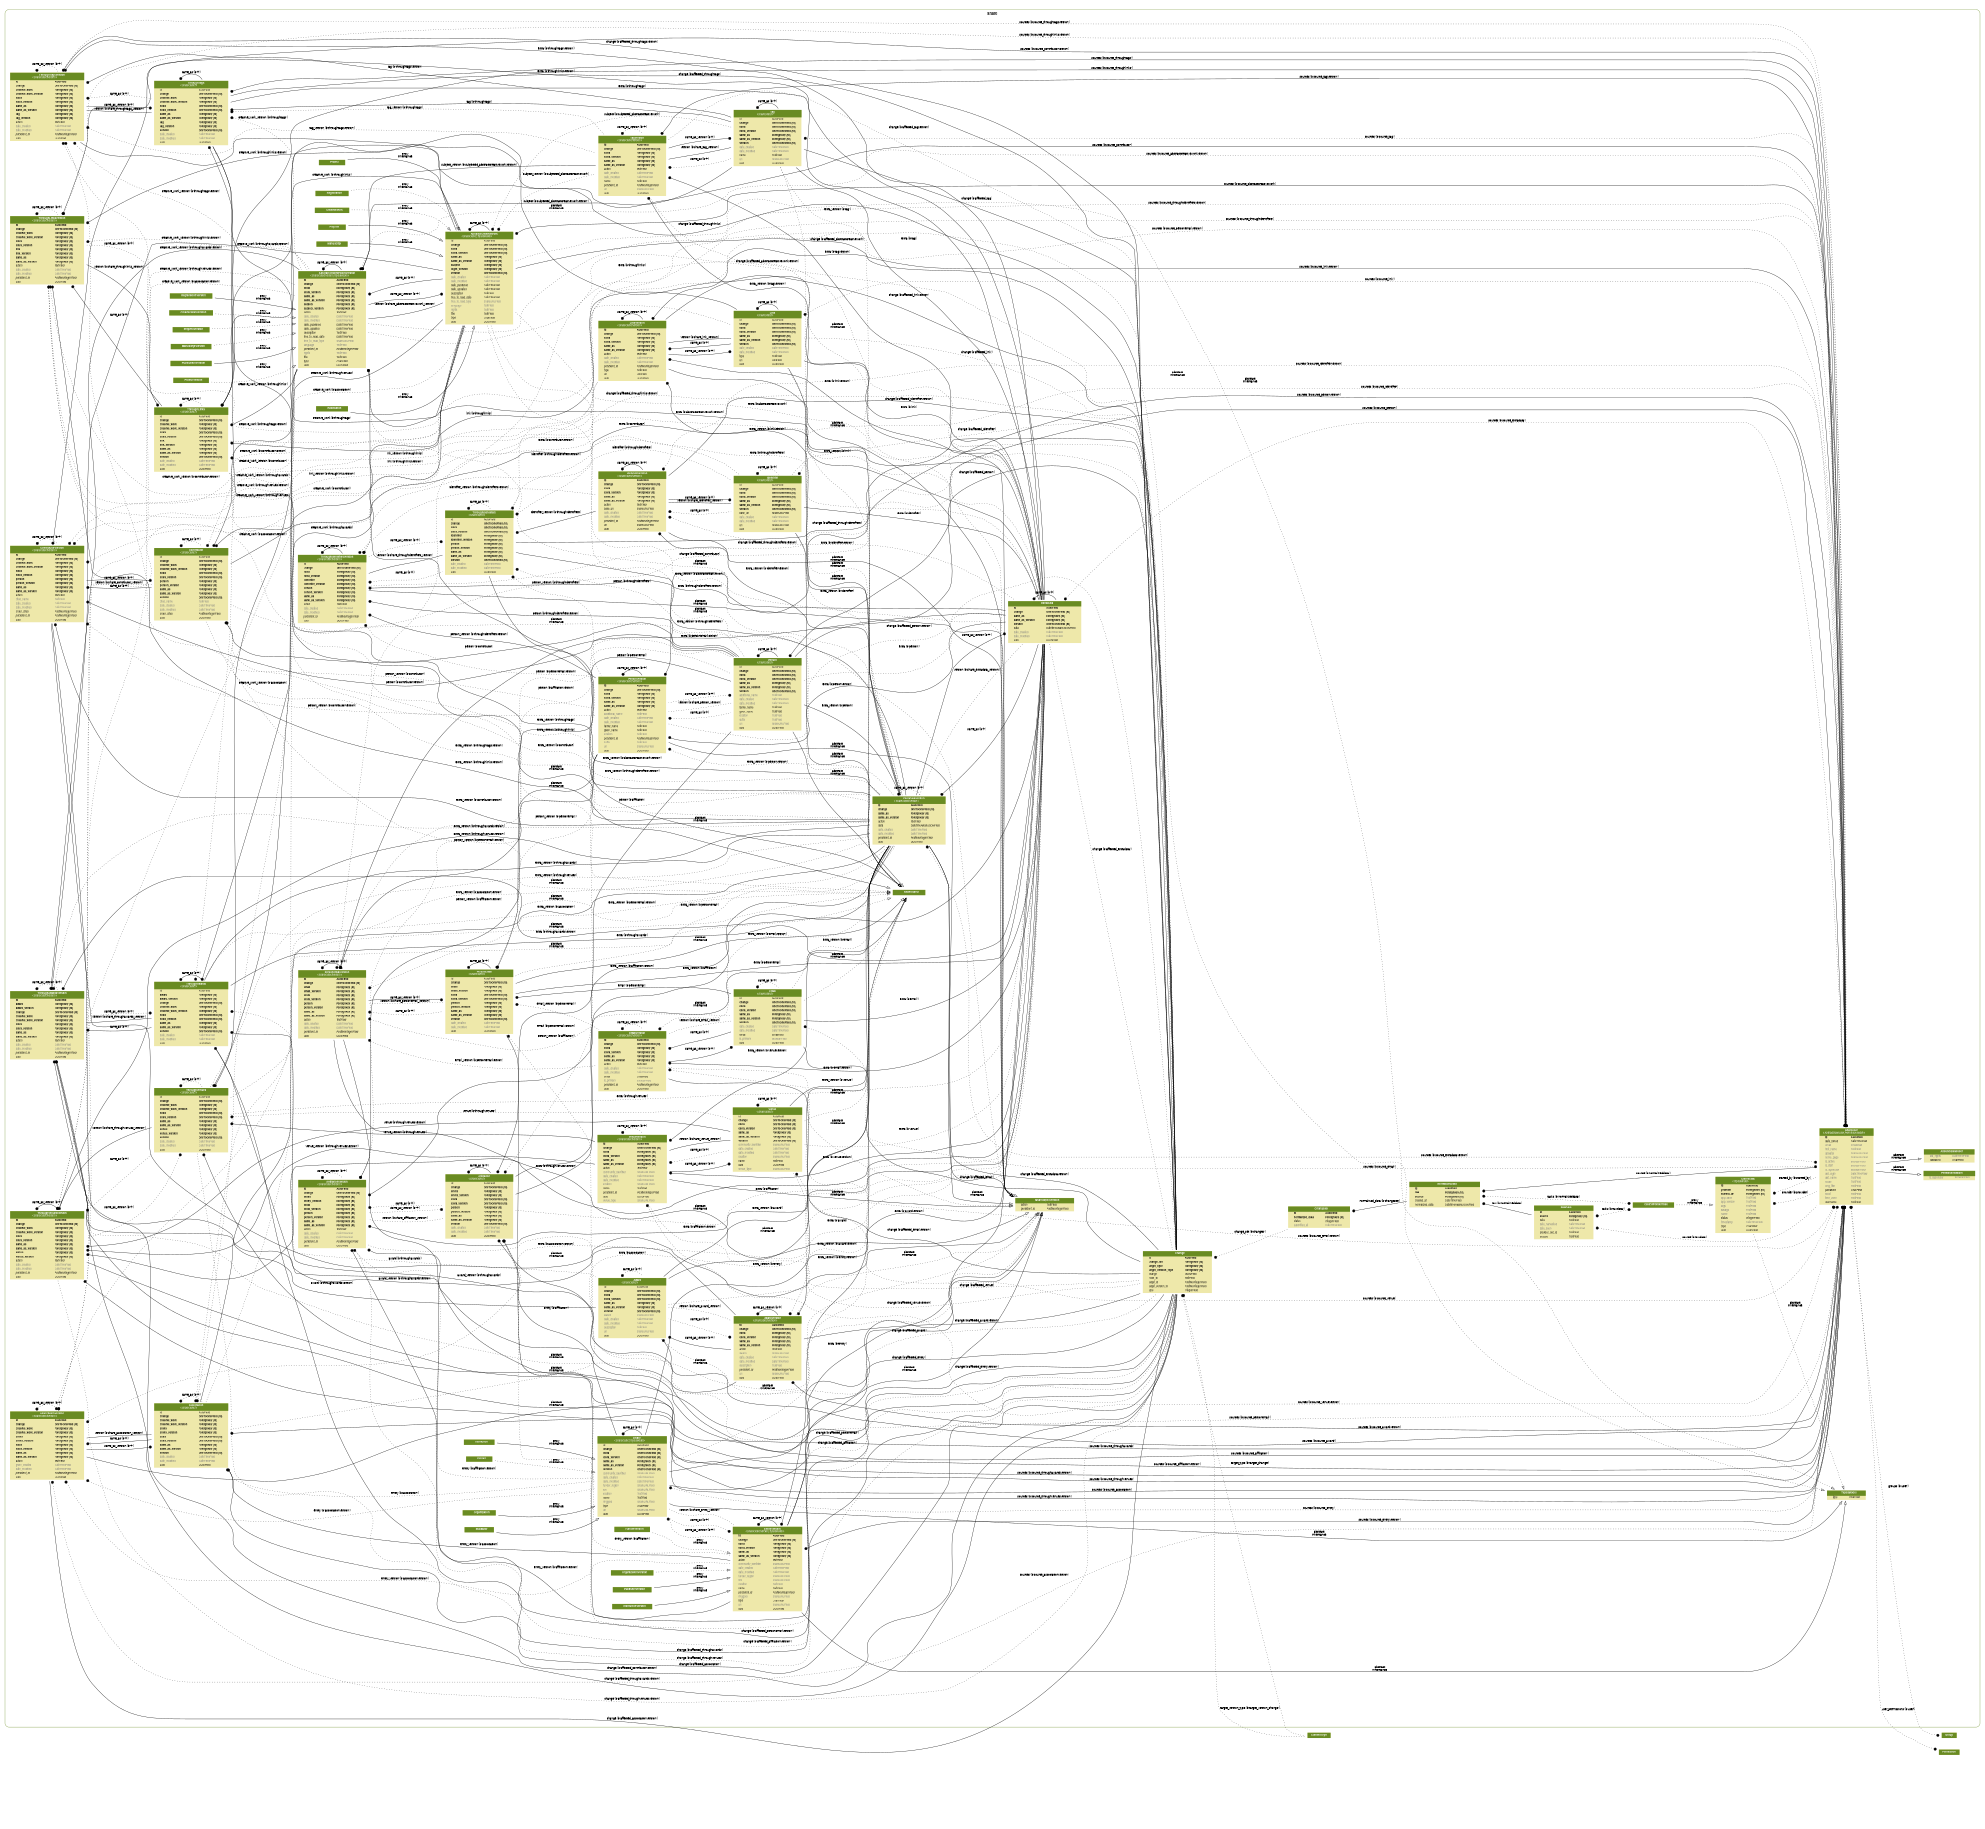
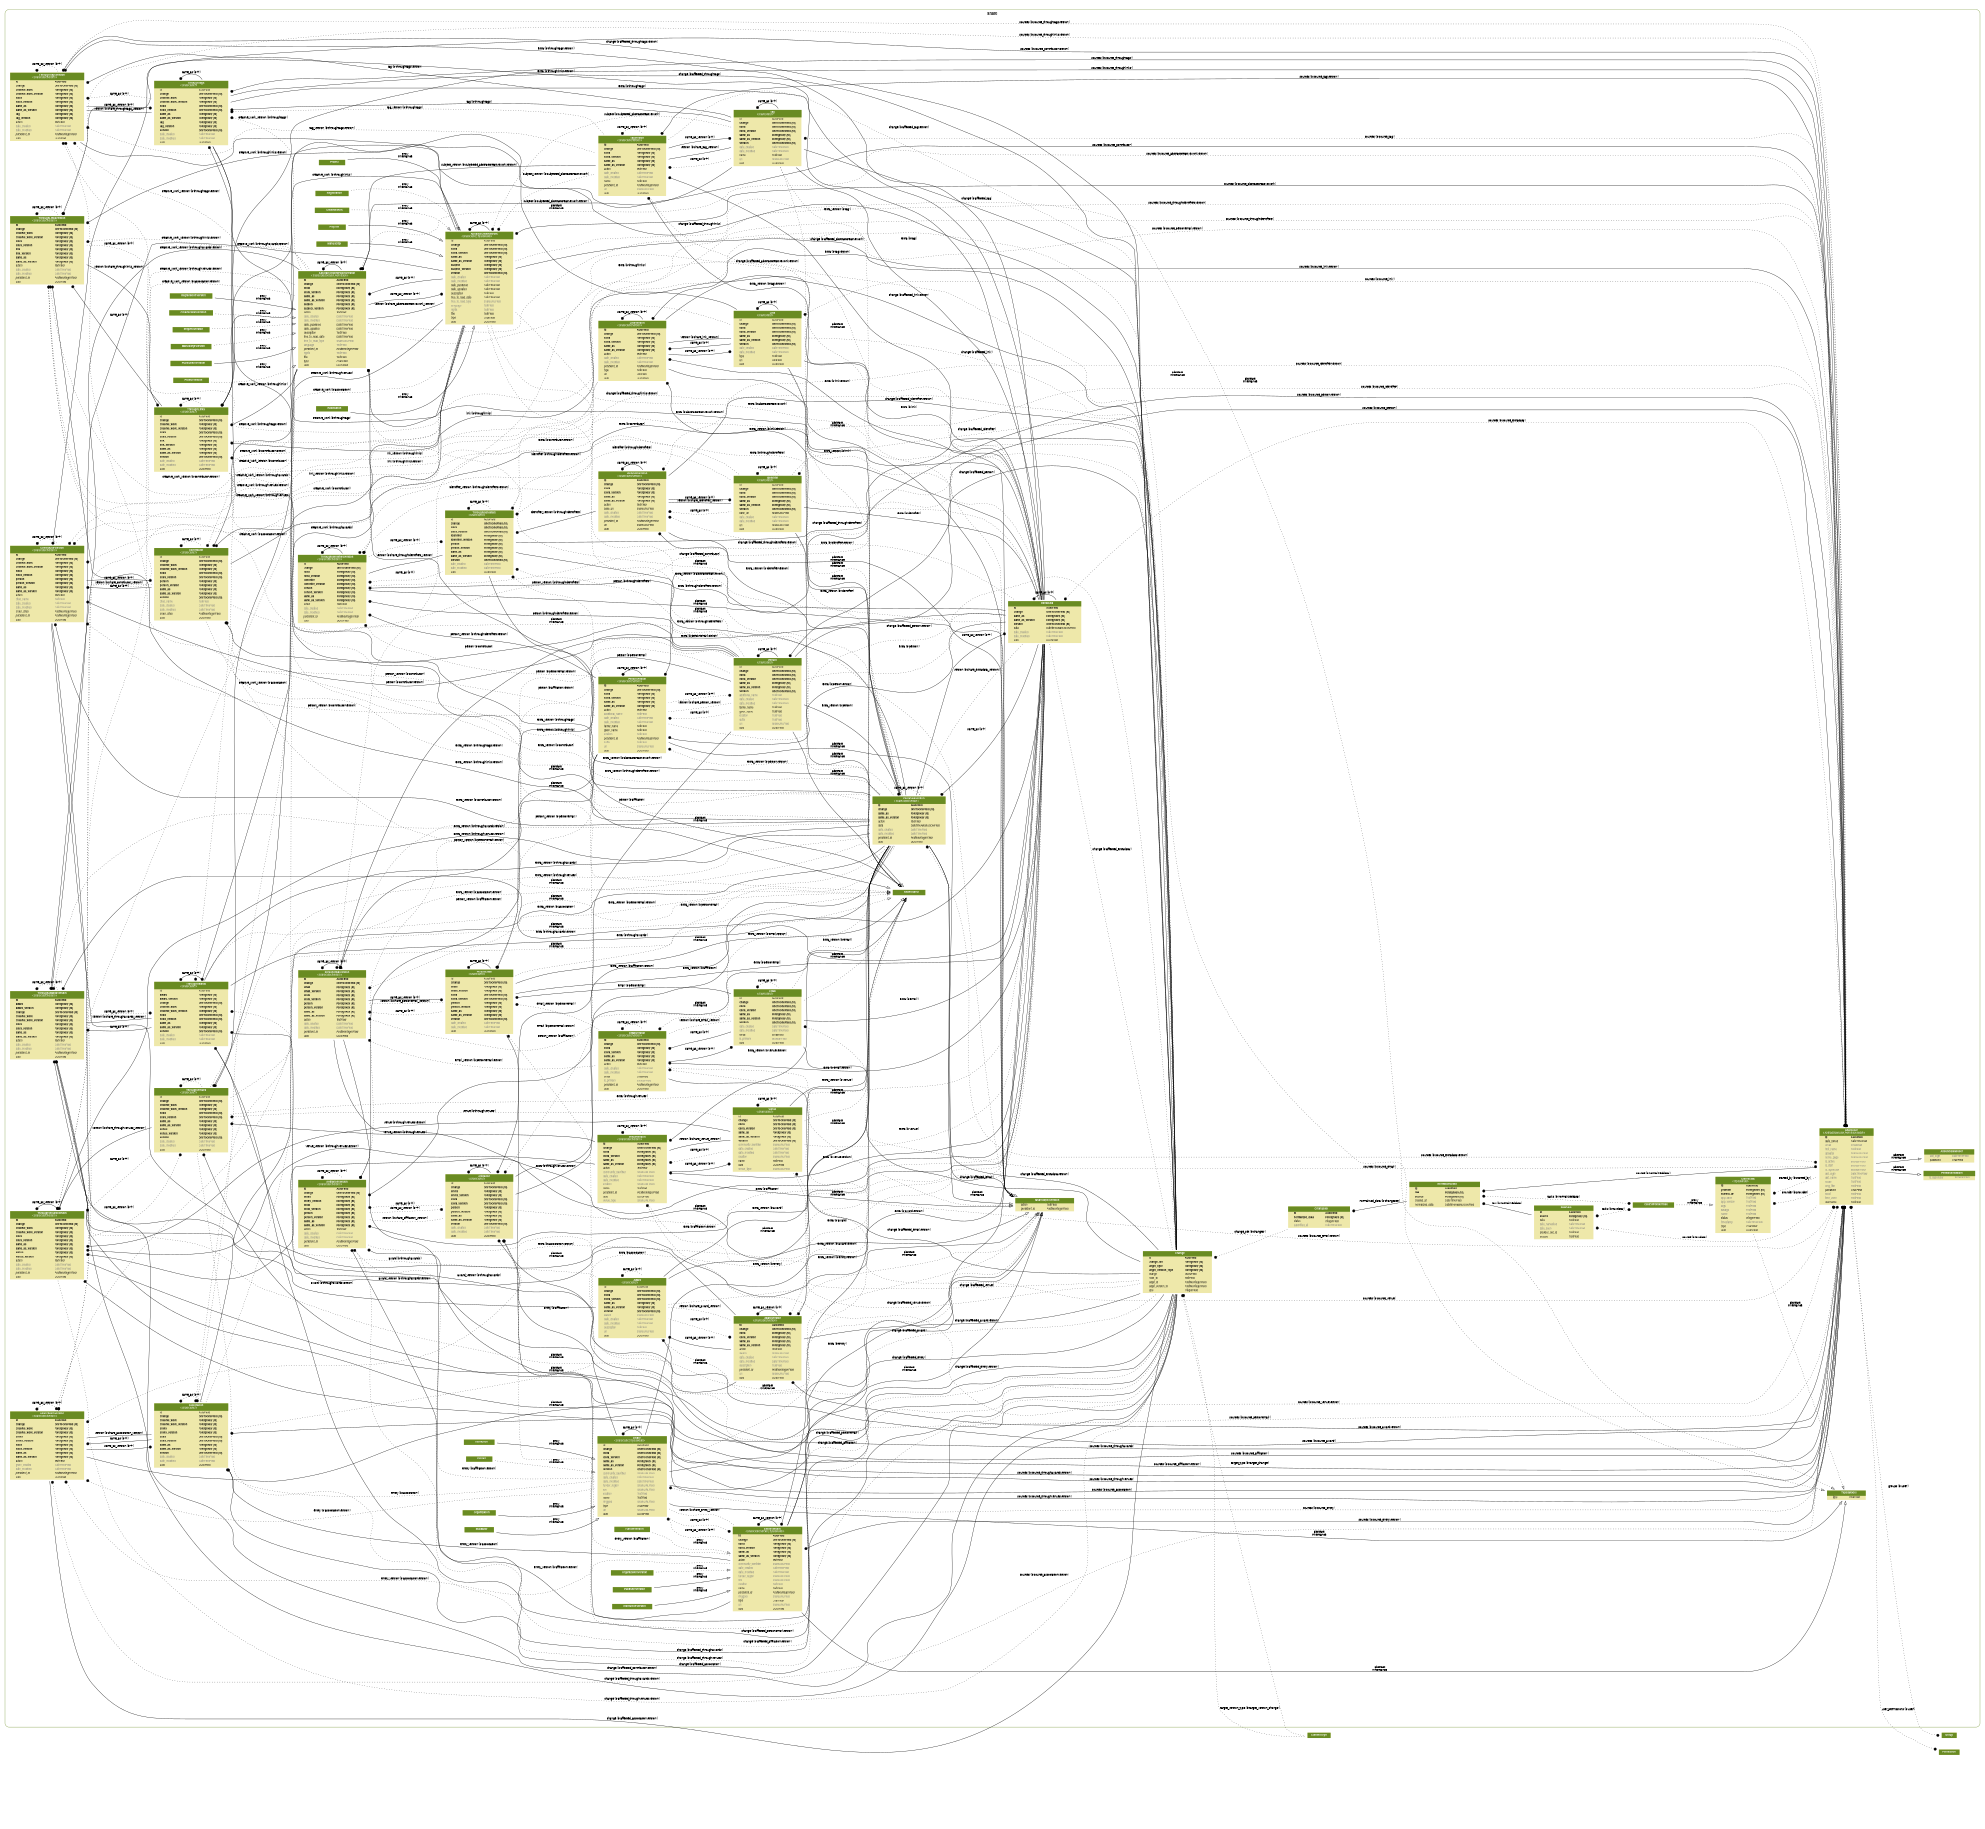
node "AbstractCreativeWork": text "login_version" -> "subject_version"
node "AbstractCreativeWorkVersion": text "ShareObjectVersion,TypedModel" -> "ShareObjectVersion,Permission"
node "AbstractBaseUser": text "last_rights" -> "last_login"
